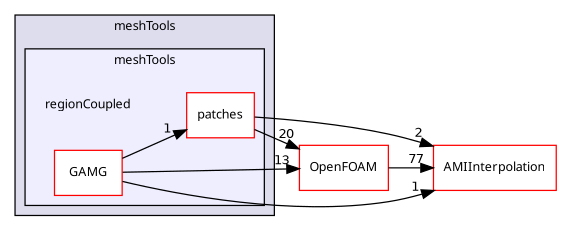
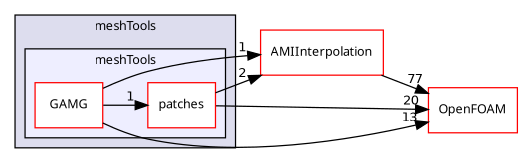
node "regionCoupled": removed
edge "OpenFOAM" -> "AMIInterpolation": reversed
